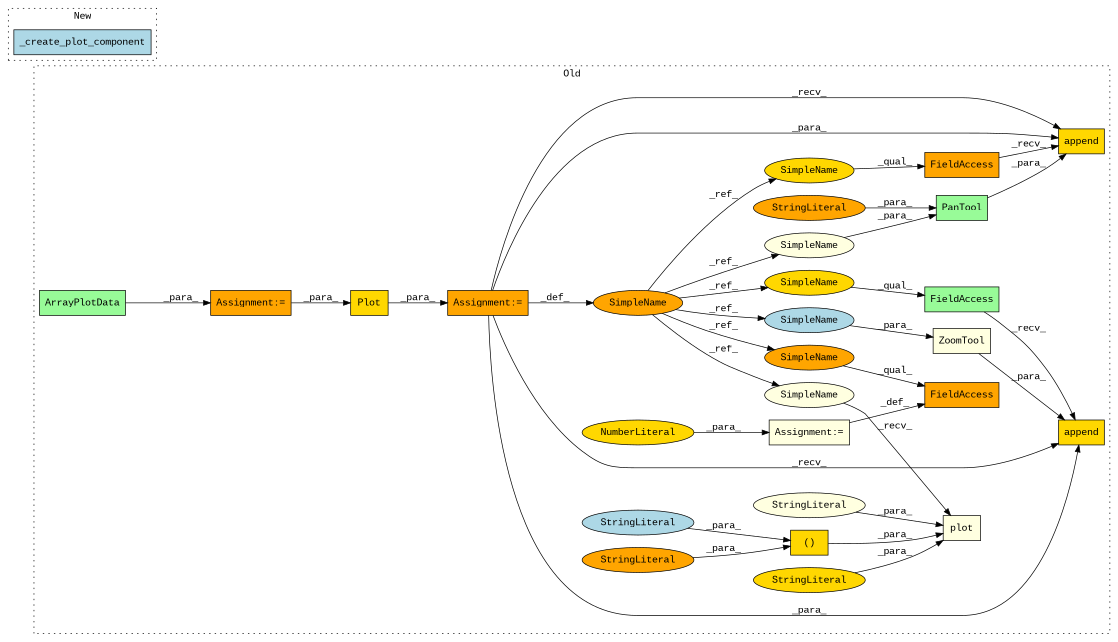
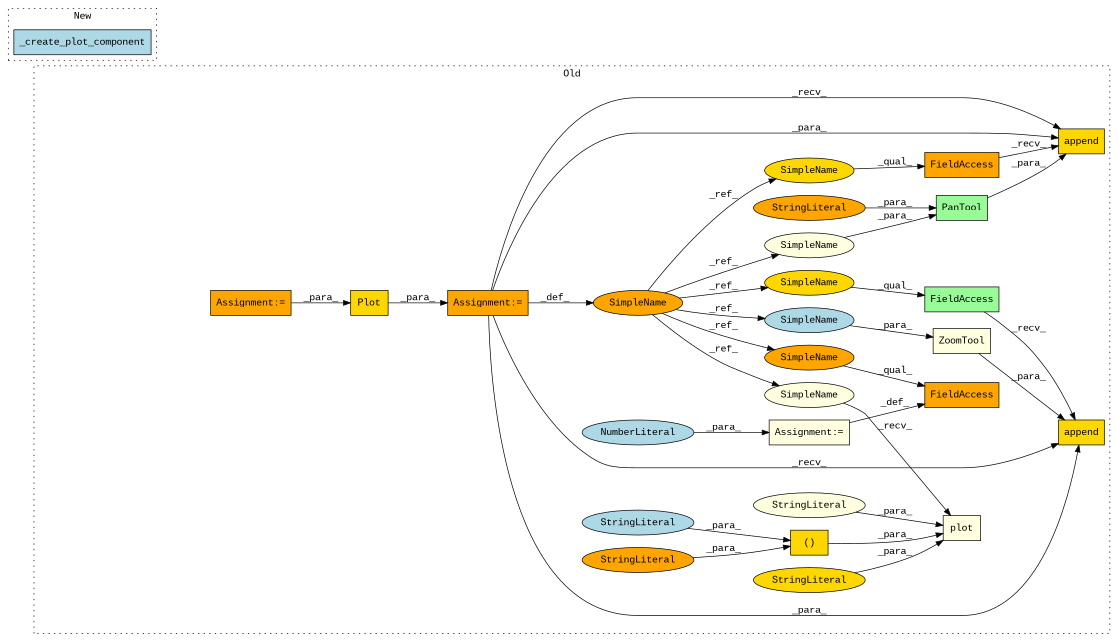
node "ArrayPlotData": removed
node "NumberLiteral": fillcolor gold -> lightblue
